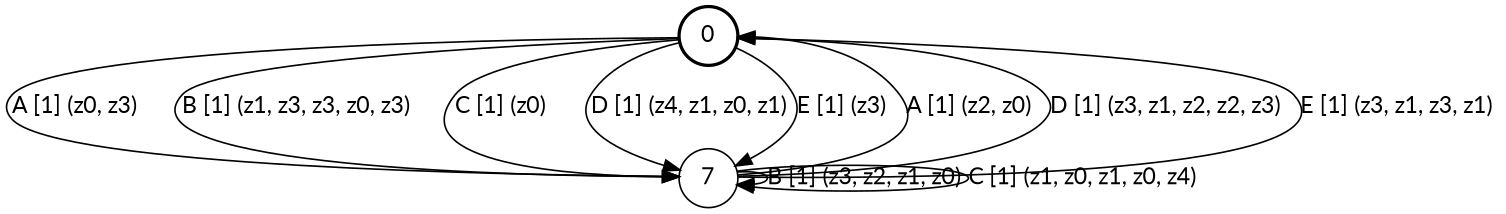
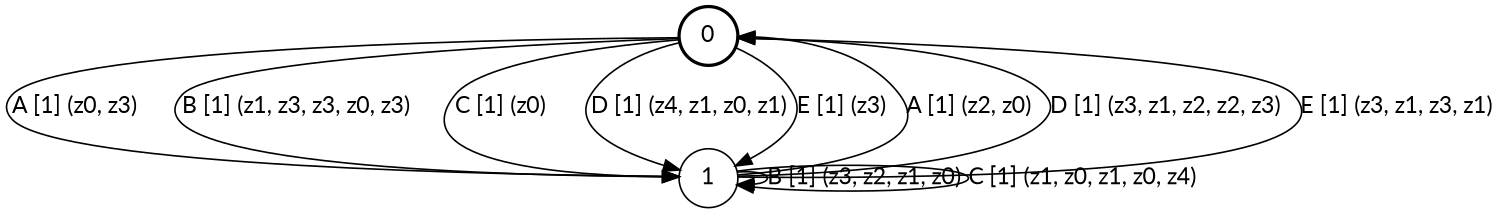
node "7": label "7" -> "1"
